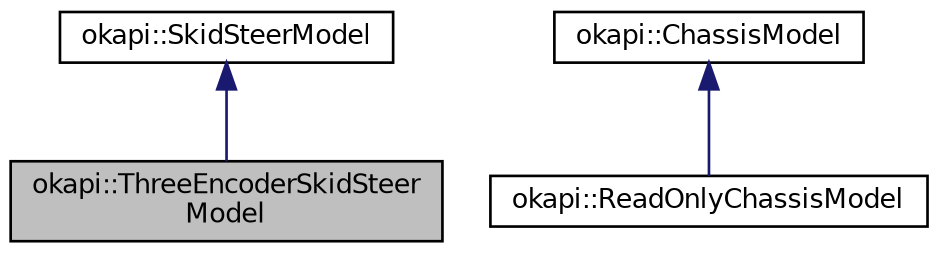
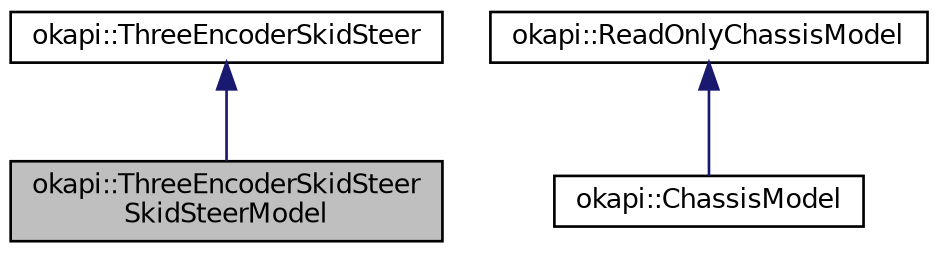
node "okapi::SkidSteerModel": label "okapi::SkidSteerModel" -> "okapi::ThreeEncoderSkidSteer"
edge "okapi::ReadOnlyChassisModel" -> "okapi::ChassisModel": reversed
node "okapi::ThreeEncoderSkidSteer Model": label "okapi::ThreeEncoderSkidSteer Model" -> "okapi::ThreeEncoderSkidSteer SkidSteerModel"
